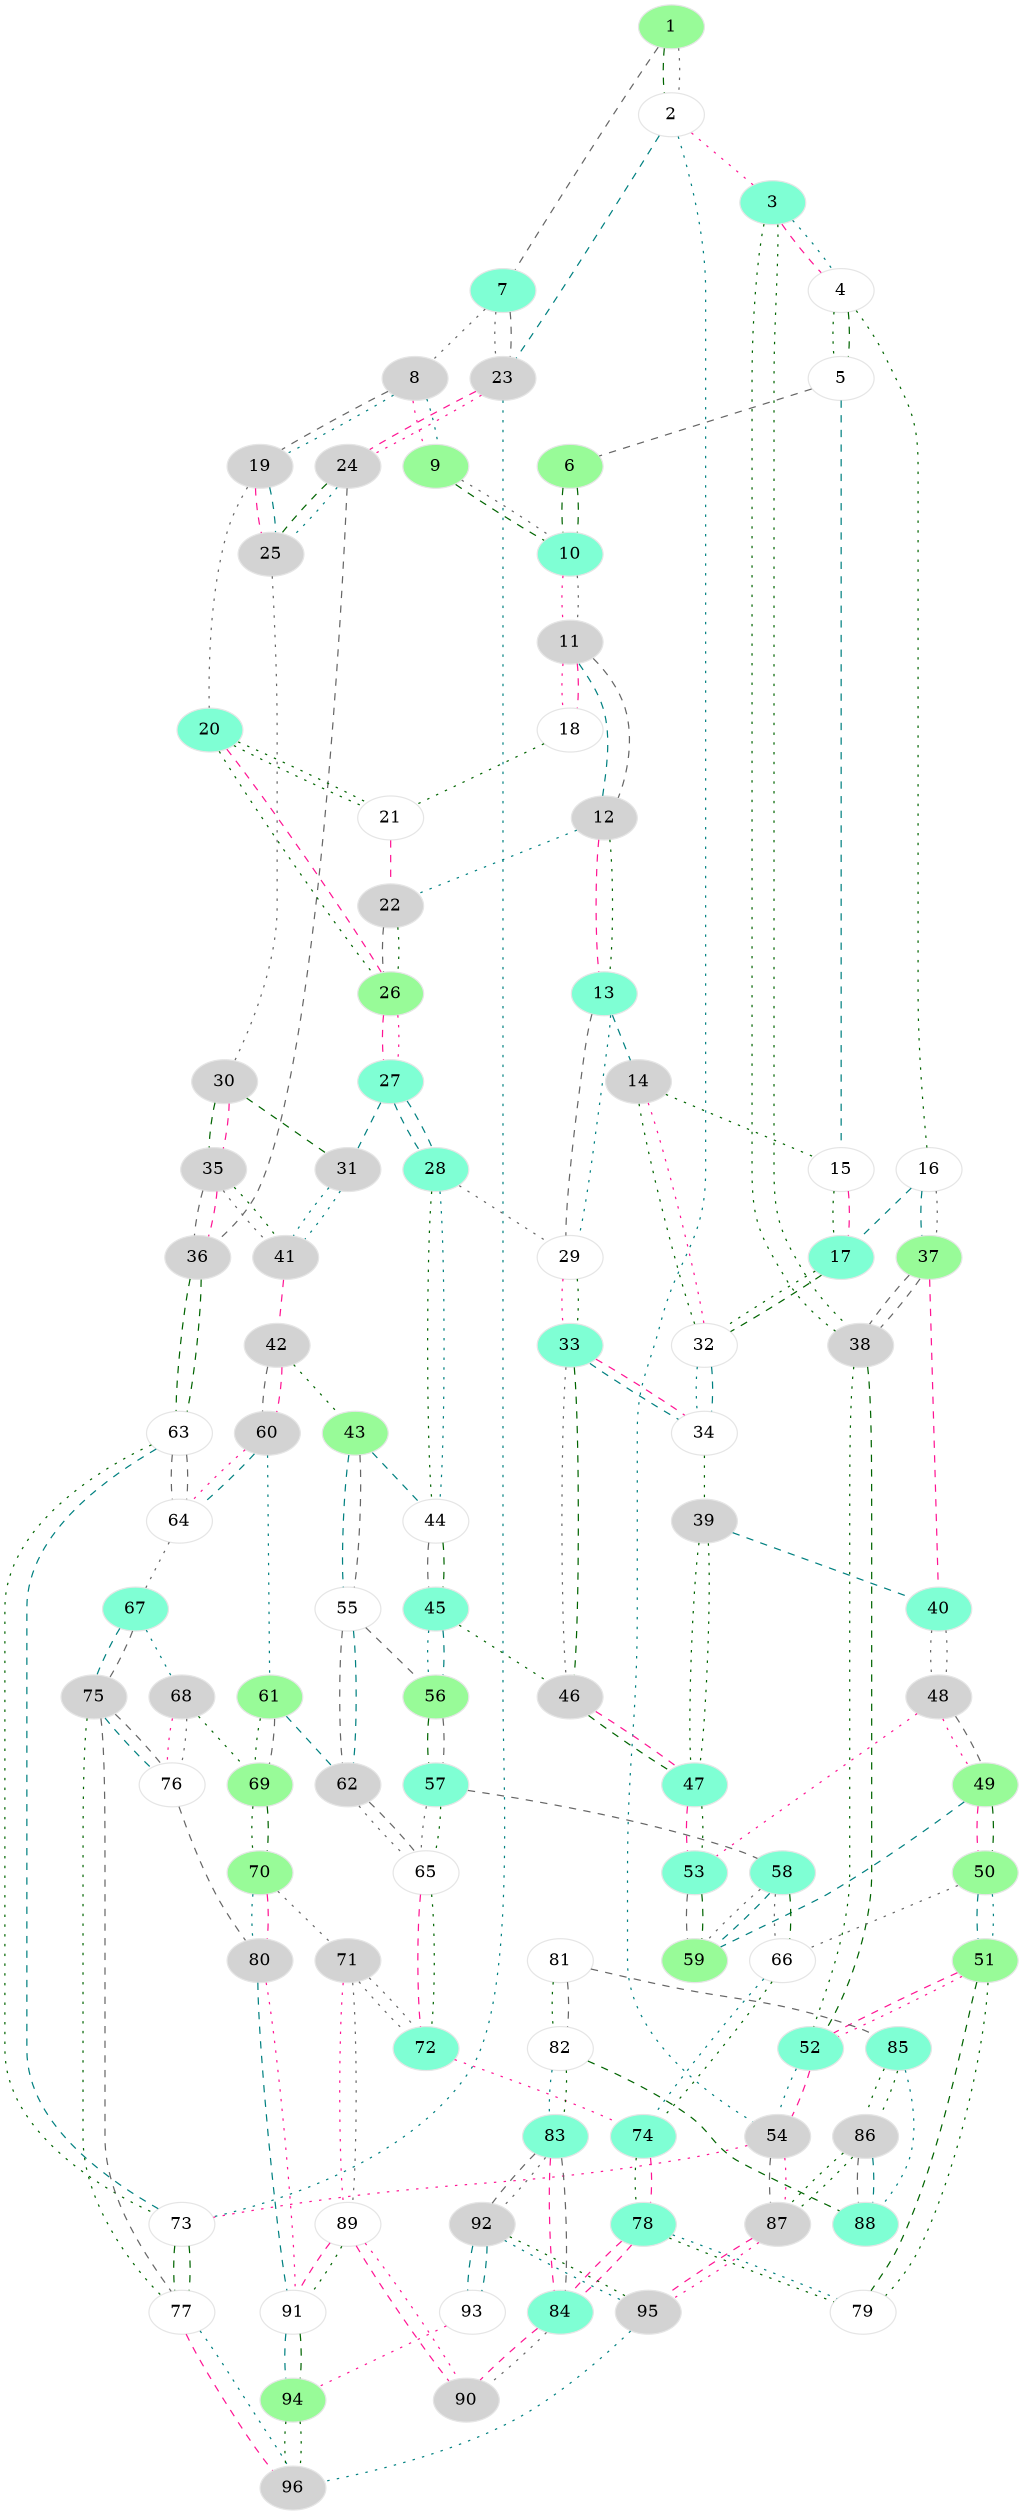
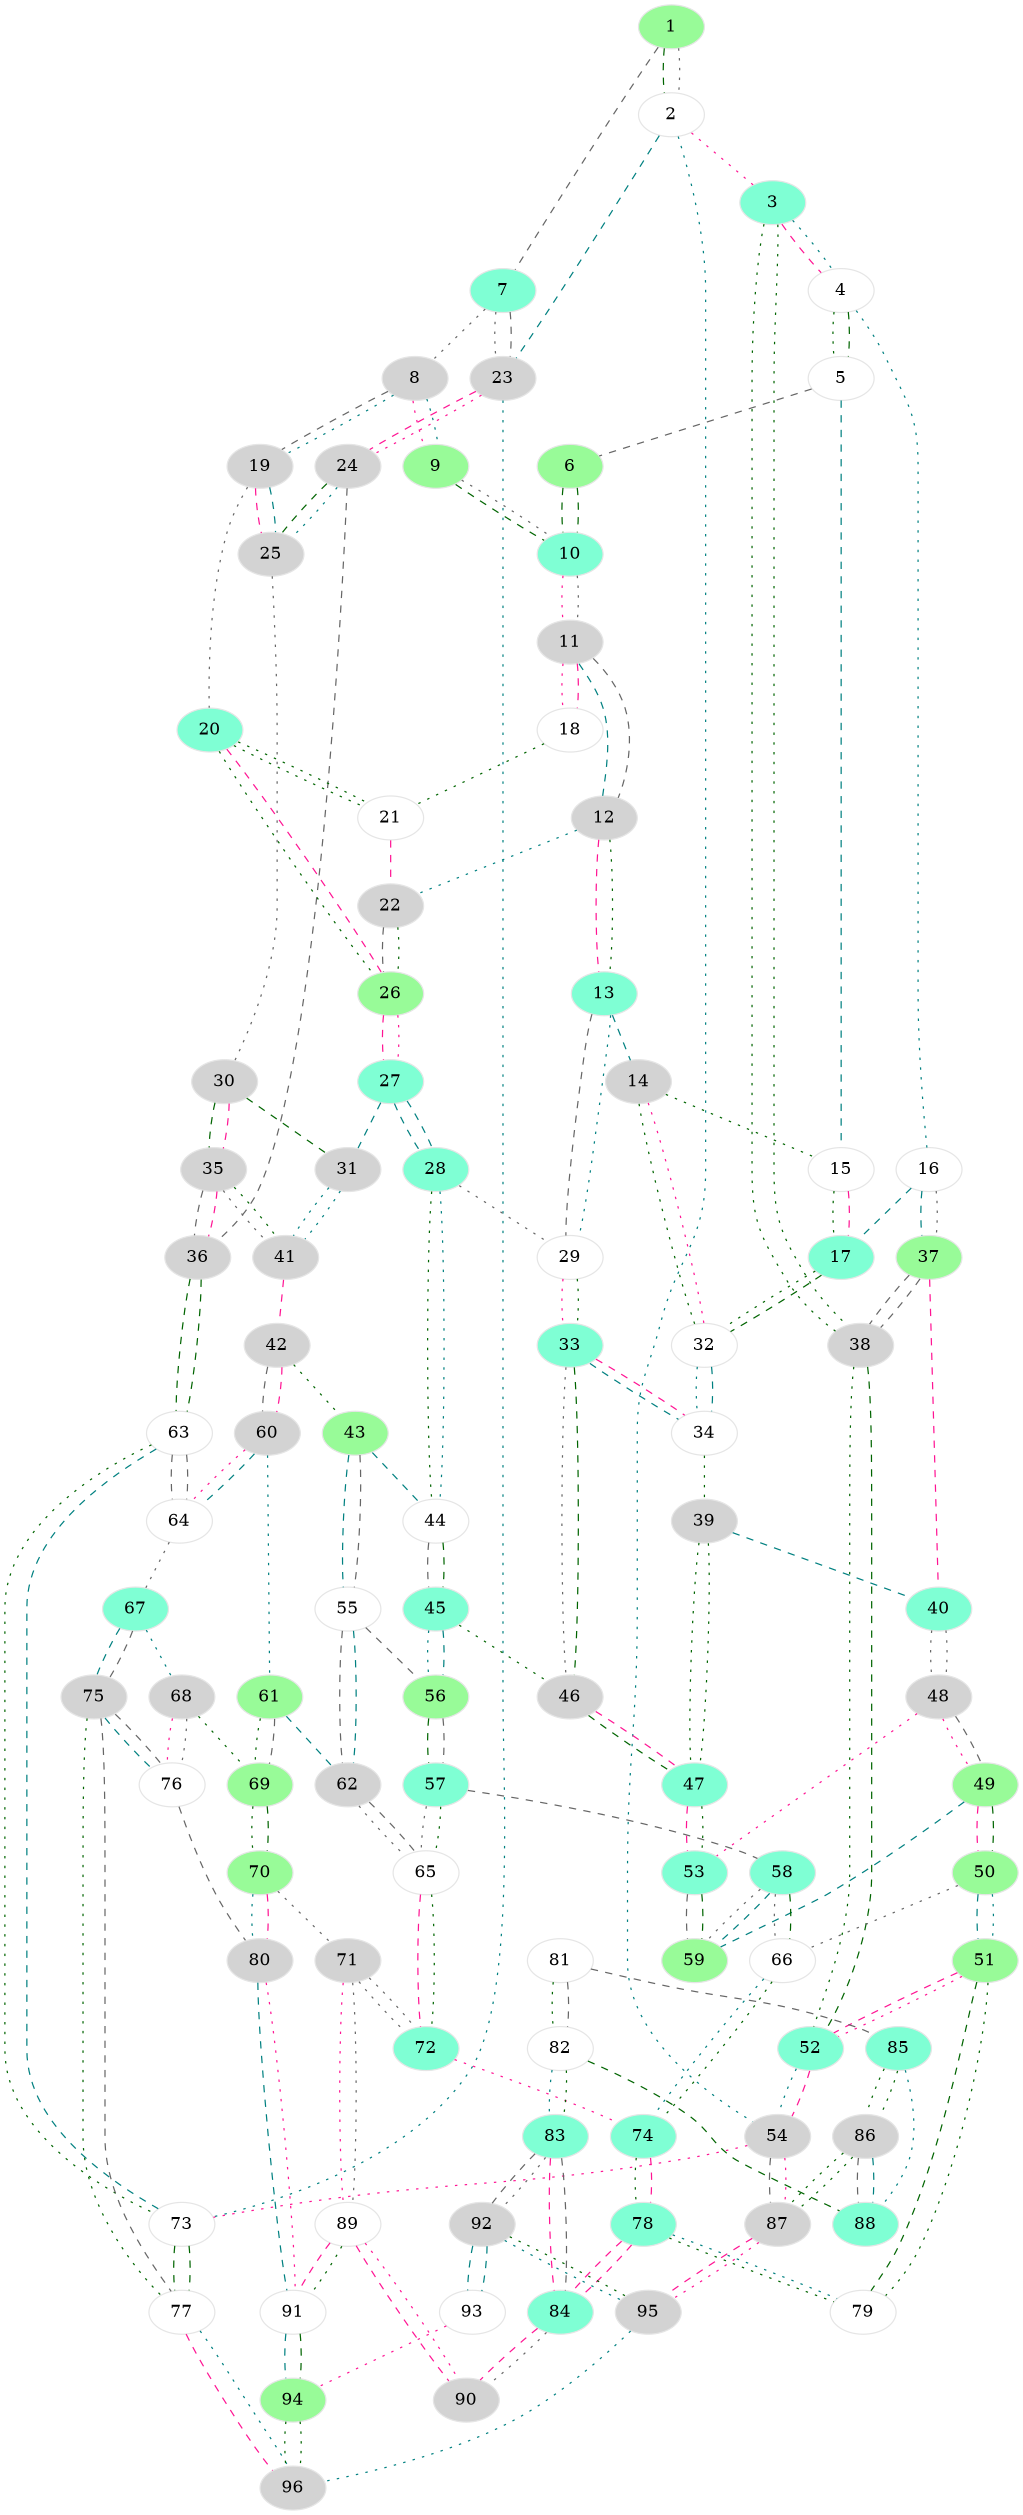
edge "4" -- "16": color darkgreen -> teal
